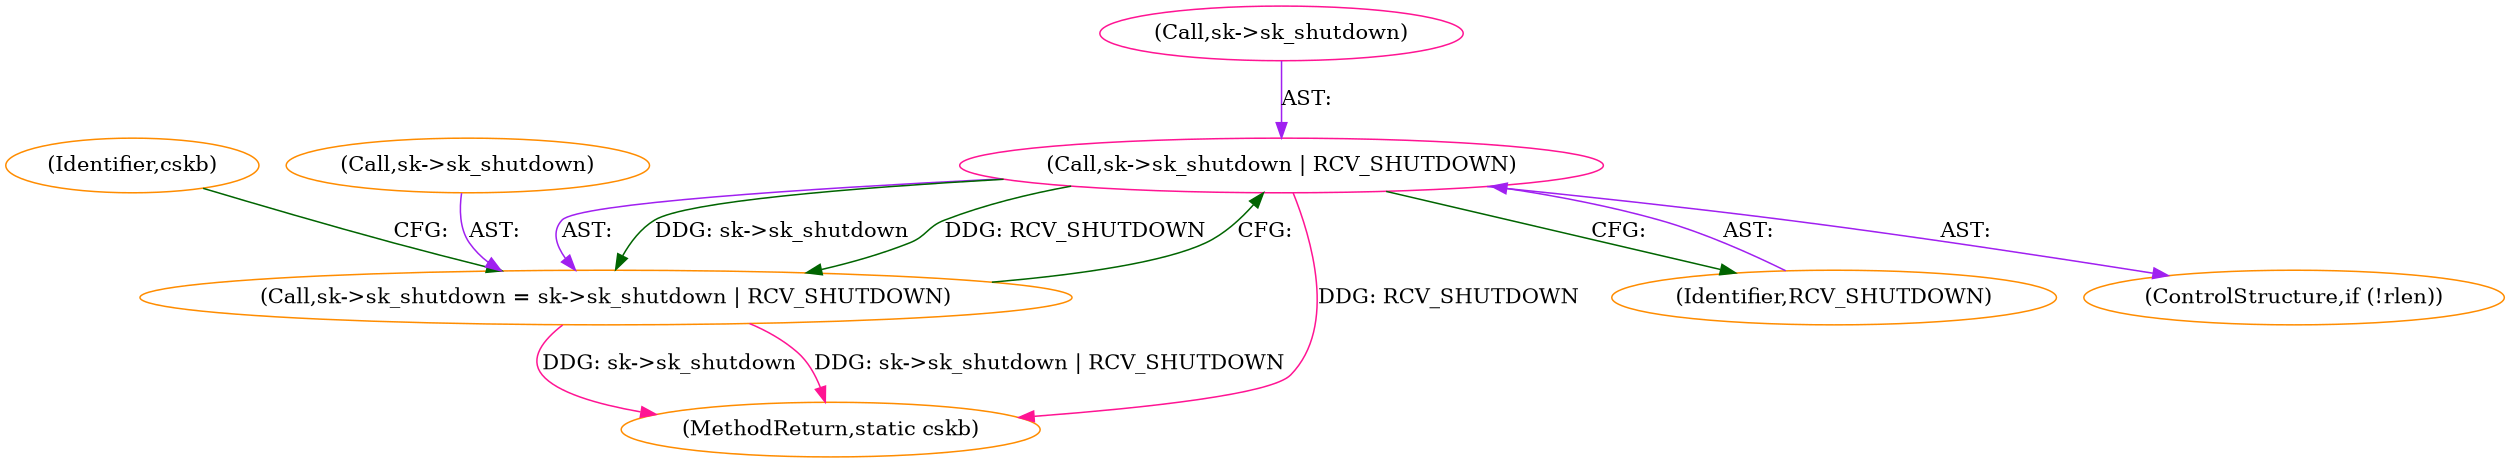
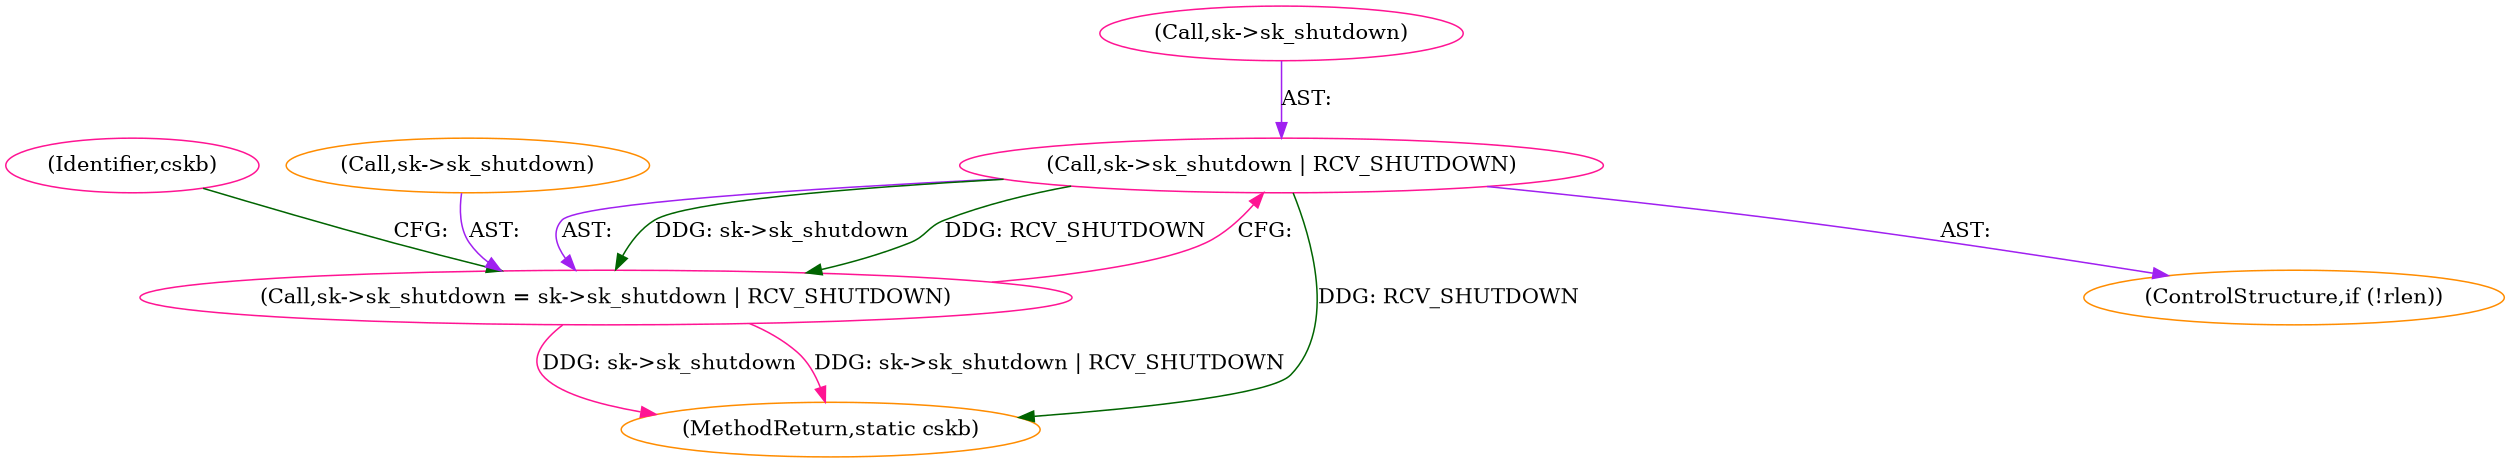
node "(Identifier,cskb)": color darkorange -> deeppink
edge "(Call,sk->sk_shutdown = sk->sk_shutdown | RCV_SHUTDOWN)" -> "(Call,sk->sk_shutdown | RCV_SHUTDOWN)": color darkgreen -> deeppink
node "(Call,sk->sk_shutdown = sk->sk_shutdown | RCV_SHUTDOWN)": color darkorange -> deeppink
node "(Identifier,RCV_SHUTDOWN)": removed
edge "(Call,sk->sk_shutdown | RCV_SHUTDOWN)" -> "(MethodReturn,static cskb)": color deeppink -> darkgreen
